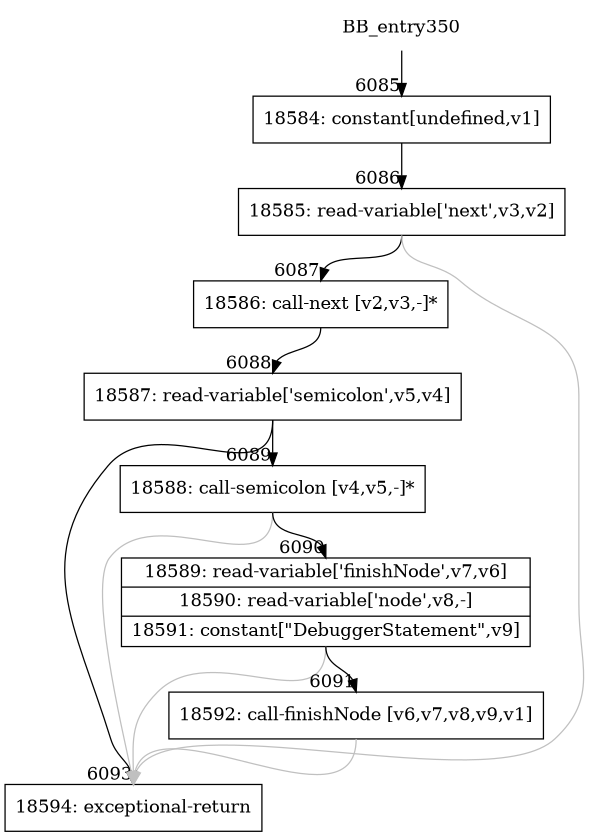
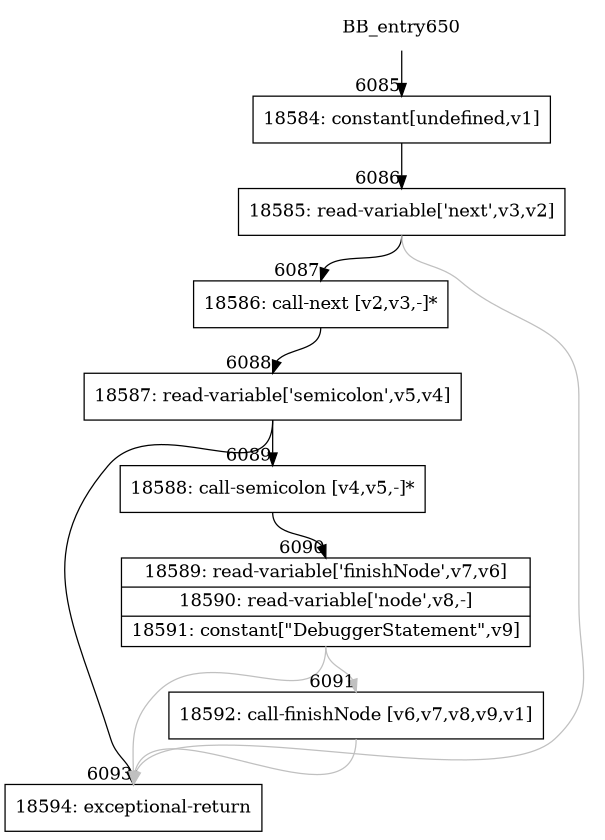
node "BB_entry350": label "BB_entry350" -> "BB_entry650"
edge "18588: call-semicolon [v4,v5,-]*" -> "18594: exceptional-return": removed
edge "18589: read-variable['finishNode',v7,v6]" -> "18592: call-finishNode [v6,v7,v8,v9,v1]": color black -> gray
